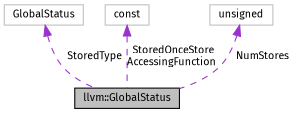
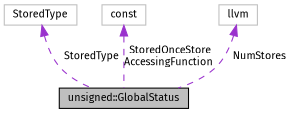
node "GlobalStatus": label "GlobalStatus" -> "StoredType"
node "unsigned": label "unsigned" -> "llvm"
node "llvm::GlobalStatus": label "llvm::GlobalStatus" -> "unsigned::GlobalStatus"
